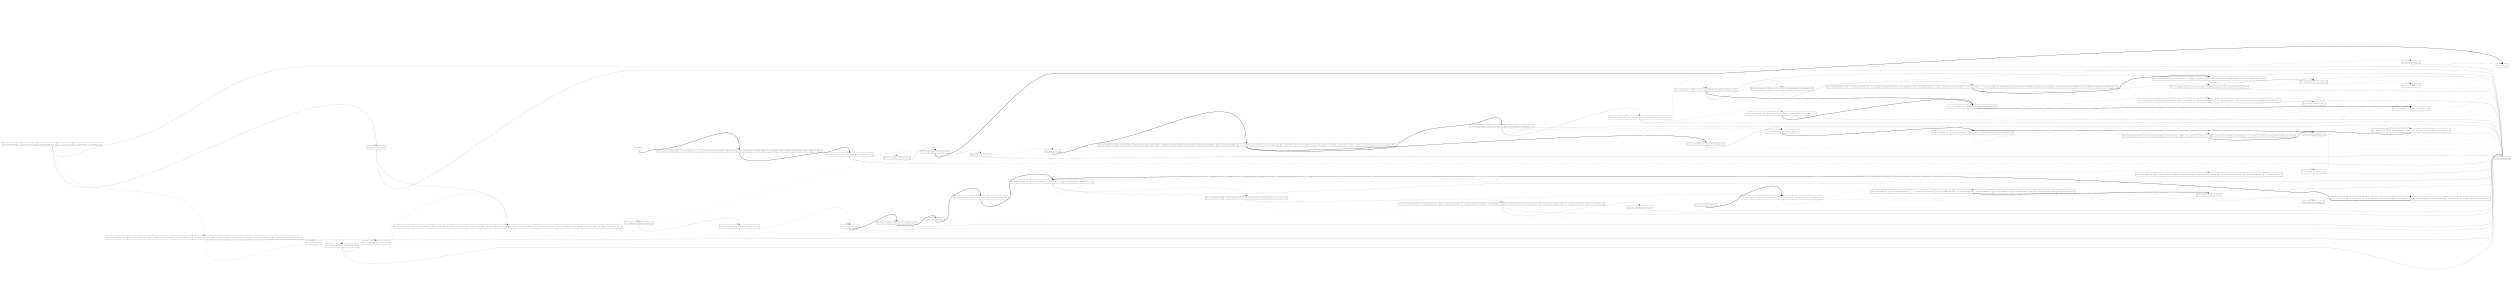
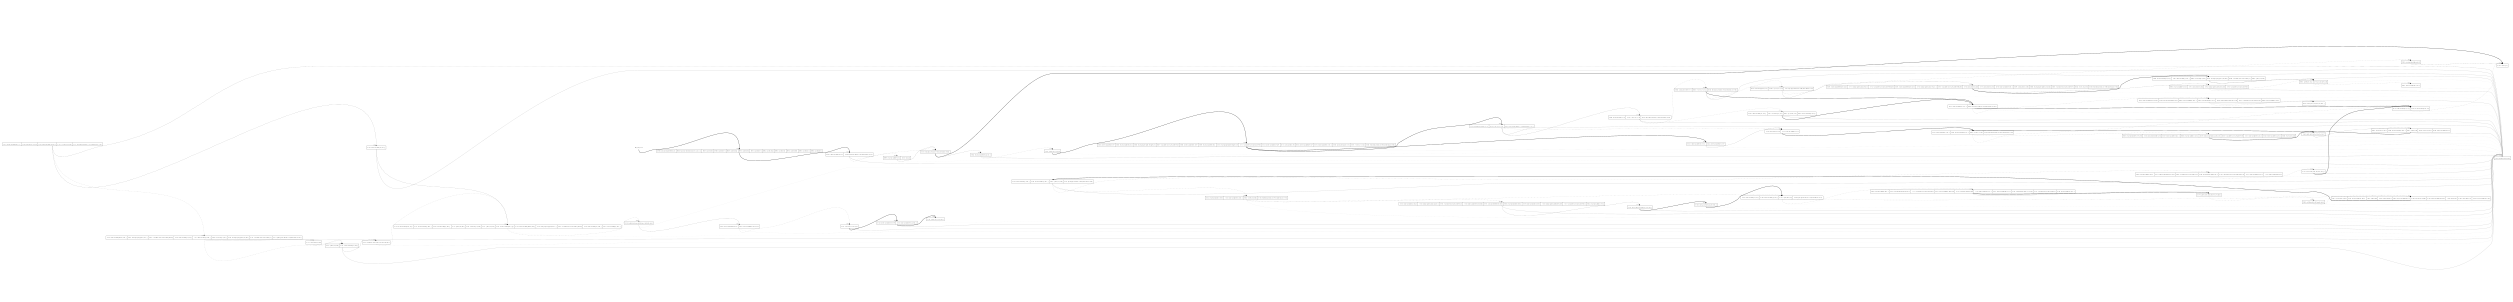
edge "5191: call-a.a.nb [v59,'nb',v61,v62,-]*" -> "5019: read-variable['r',v13,-]": style dotted -> bold
node "5135: write-variable[v53,'u']*": removed
edge "5163: call-h [v64,v65,v66,v67,v70,v63]" -> "5164: call-u.push [v62,'push',v63,-]": added
